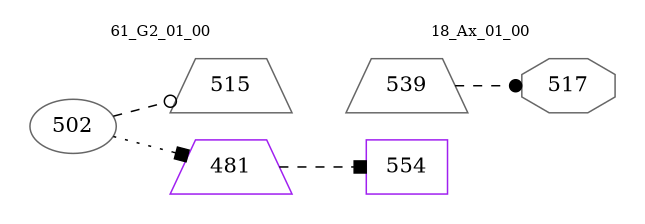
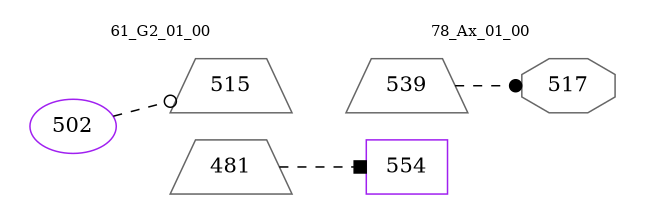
cluster "18_Ax_01_00": label "18_Ax_01_00" -> "78_Ax_01_00"
node "502": color gray40 -> purple
edge "502" -> "481": removed
node "481": color purple -> gray40
